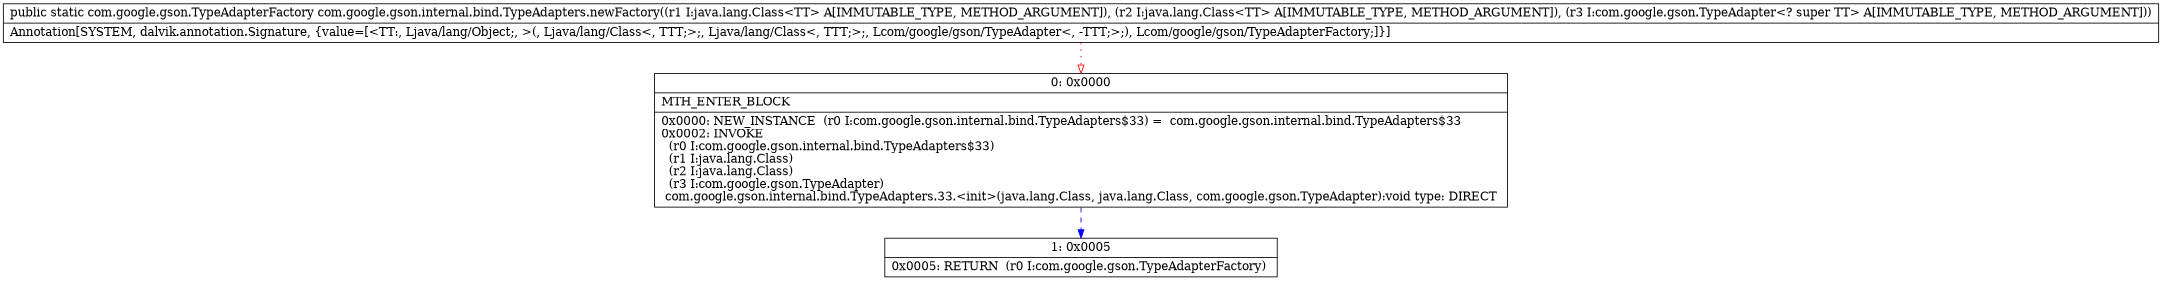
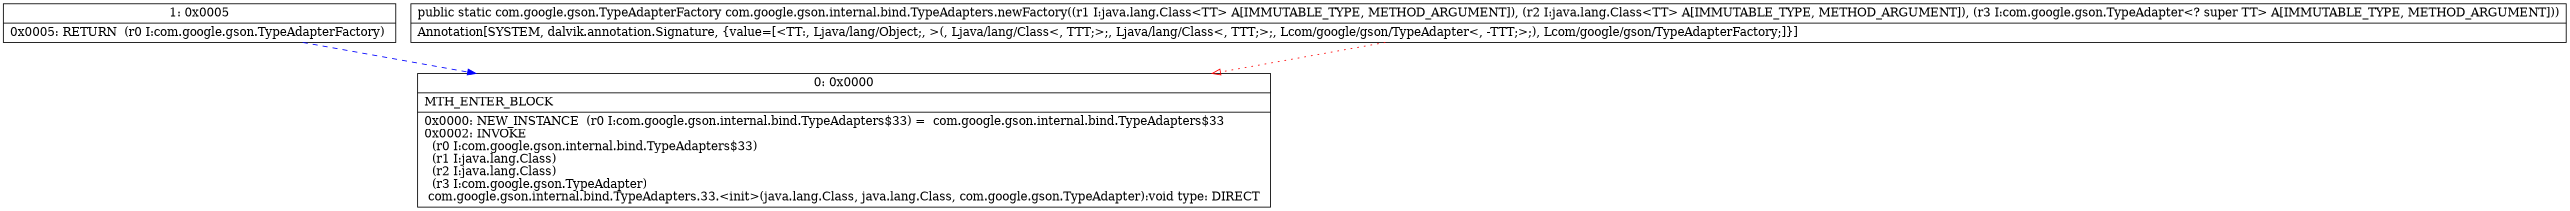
edge "0: 0x0000" -> "1: 0x0005": reversed
